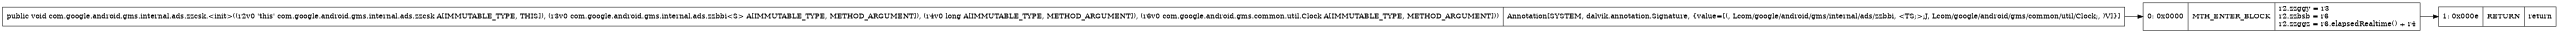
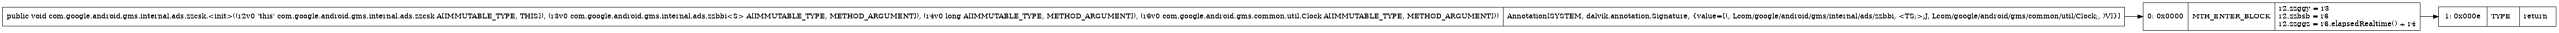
node "1: 0x000e": text "RETURN" -> "TYPE"
